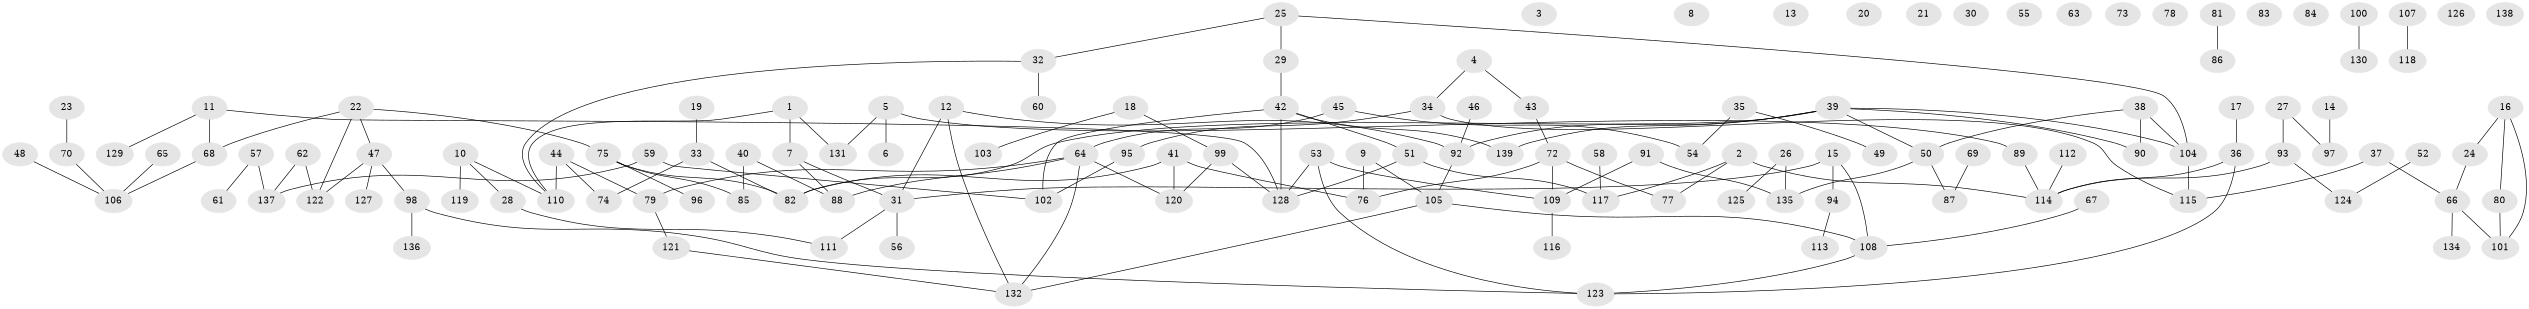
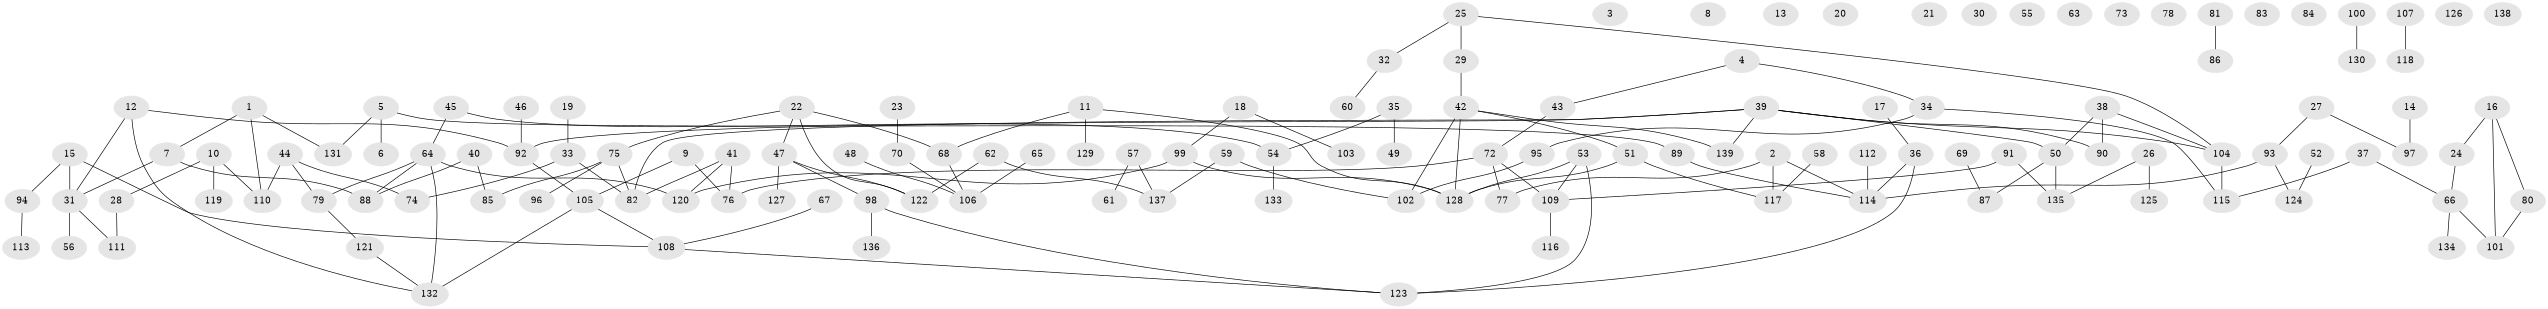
edge "32" -- "110": removed
node "133": added
